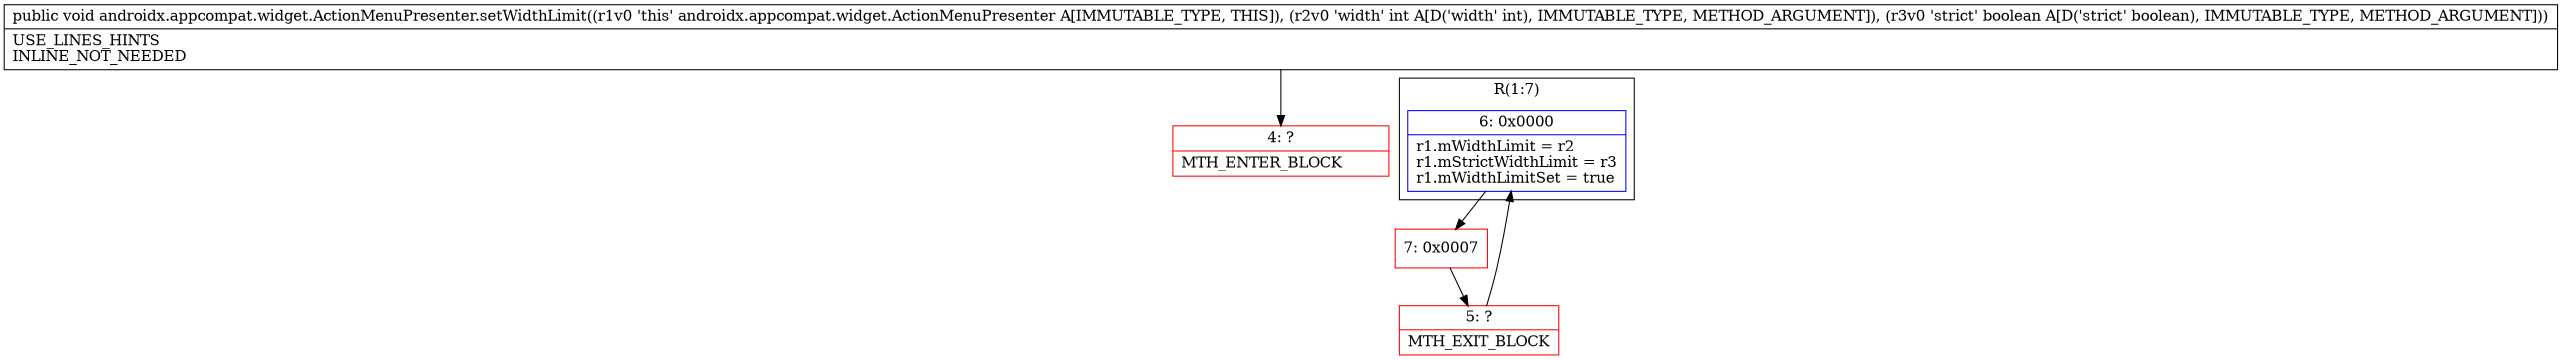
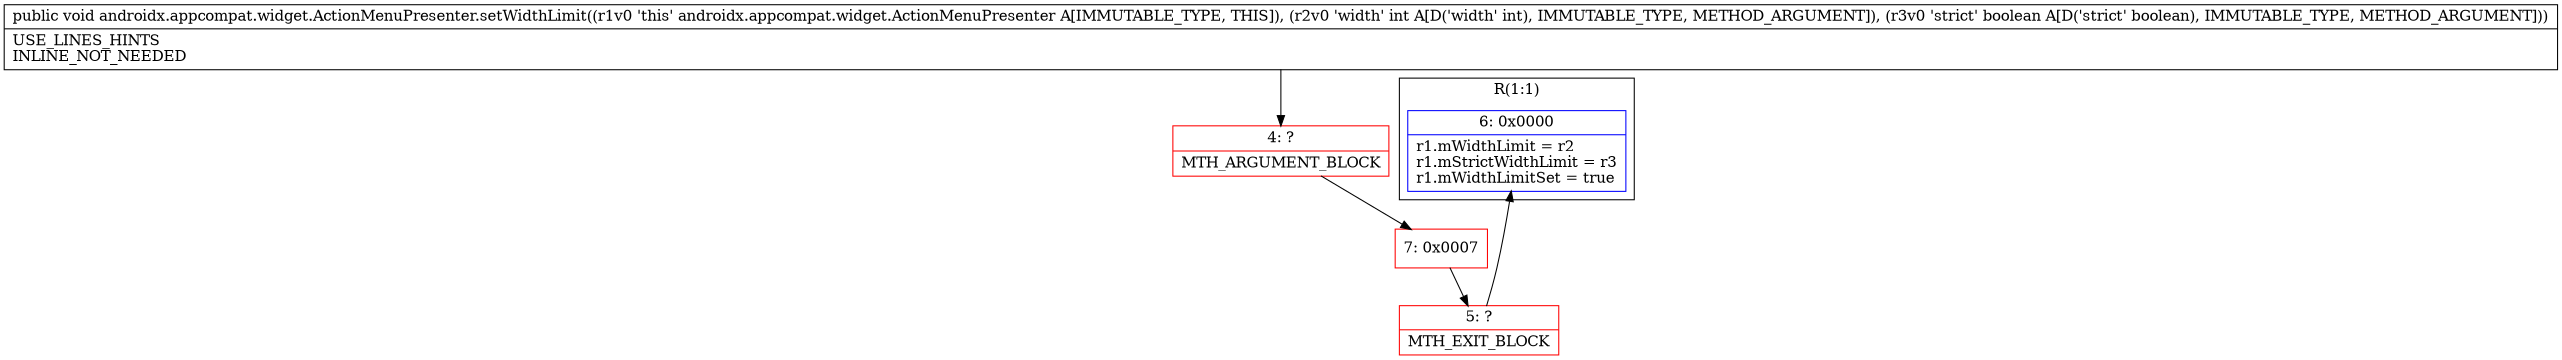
cluster "R(1:7)": label "R(1:7)" -> "R(1:1)"
node "4: ?": text "MTH_ENTER_BLOCK" -> "MTH_ARGUMENT_BLOCK"
edge "6: 0x0000" -> "7: 0x0007": now "4: ?" -> "7: 0x0007"
